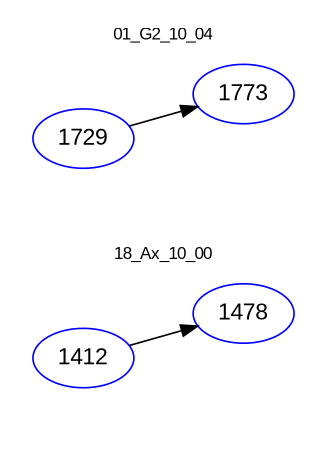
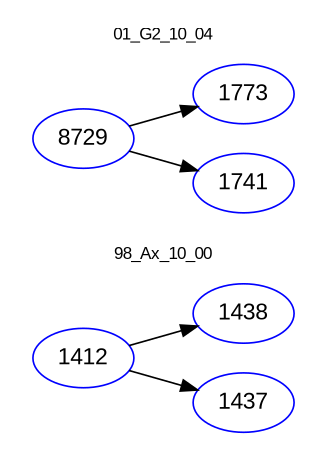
node "1729": label "1729" -> "8729"
node "1741": added
cluster "18_Ax_10_00": label "18_Ax_10_00" -> "98_Ax_10_00"
node "1478": label "1478" -> "1438"
node "1437": added
